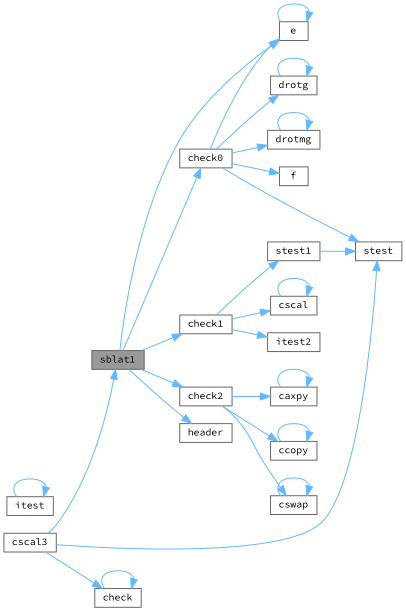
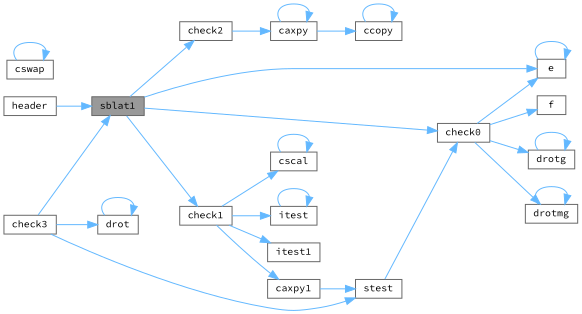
edge "check0" -> "stest": reversed
edge "check1" -> "itest": added
node "stest1": label "stest1" -> "caxpy1"
node "itest2": label "itest2" -> "itest1"
edge "sblat1" -> "header": reversed
edge "check2" -> "ccopy": now "caxpy" -> "ccopy"
edge "check2" -> "cswap": removed
node "cscal3": label "cscal3" -> "check3"
node "check": label "check" -> "drot"
